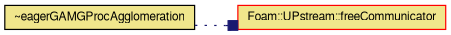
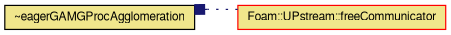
edge "~eagerGAMGProcAgglomeration" -> "Foam::UPstream::freeCommunicator": reversed
